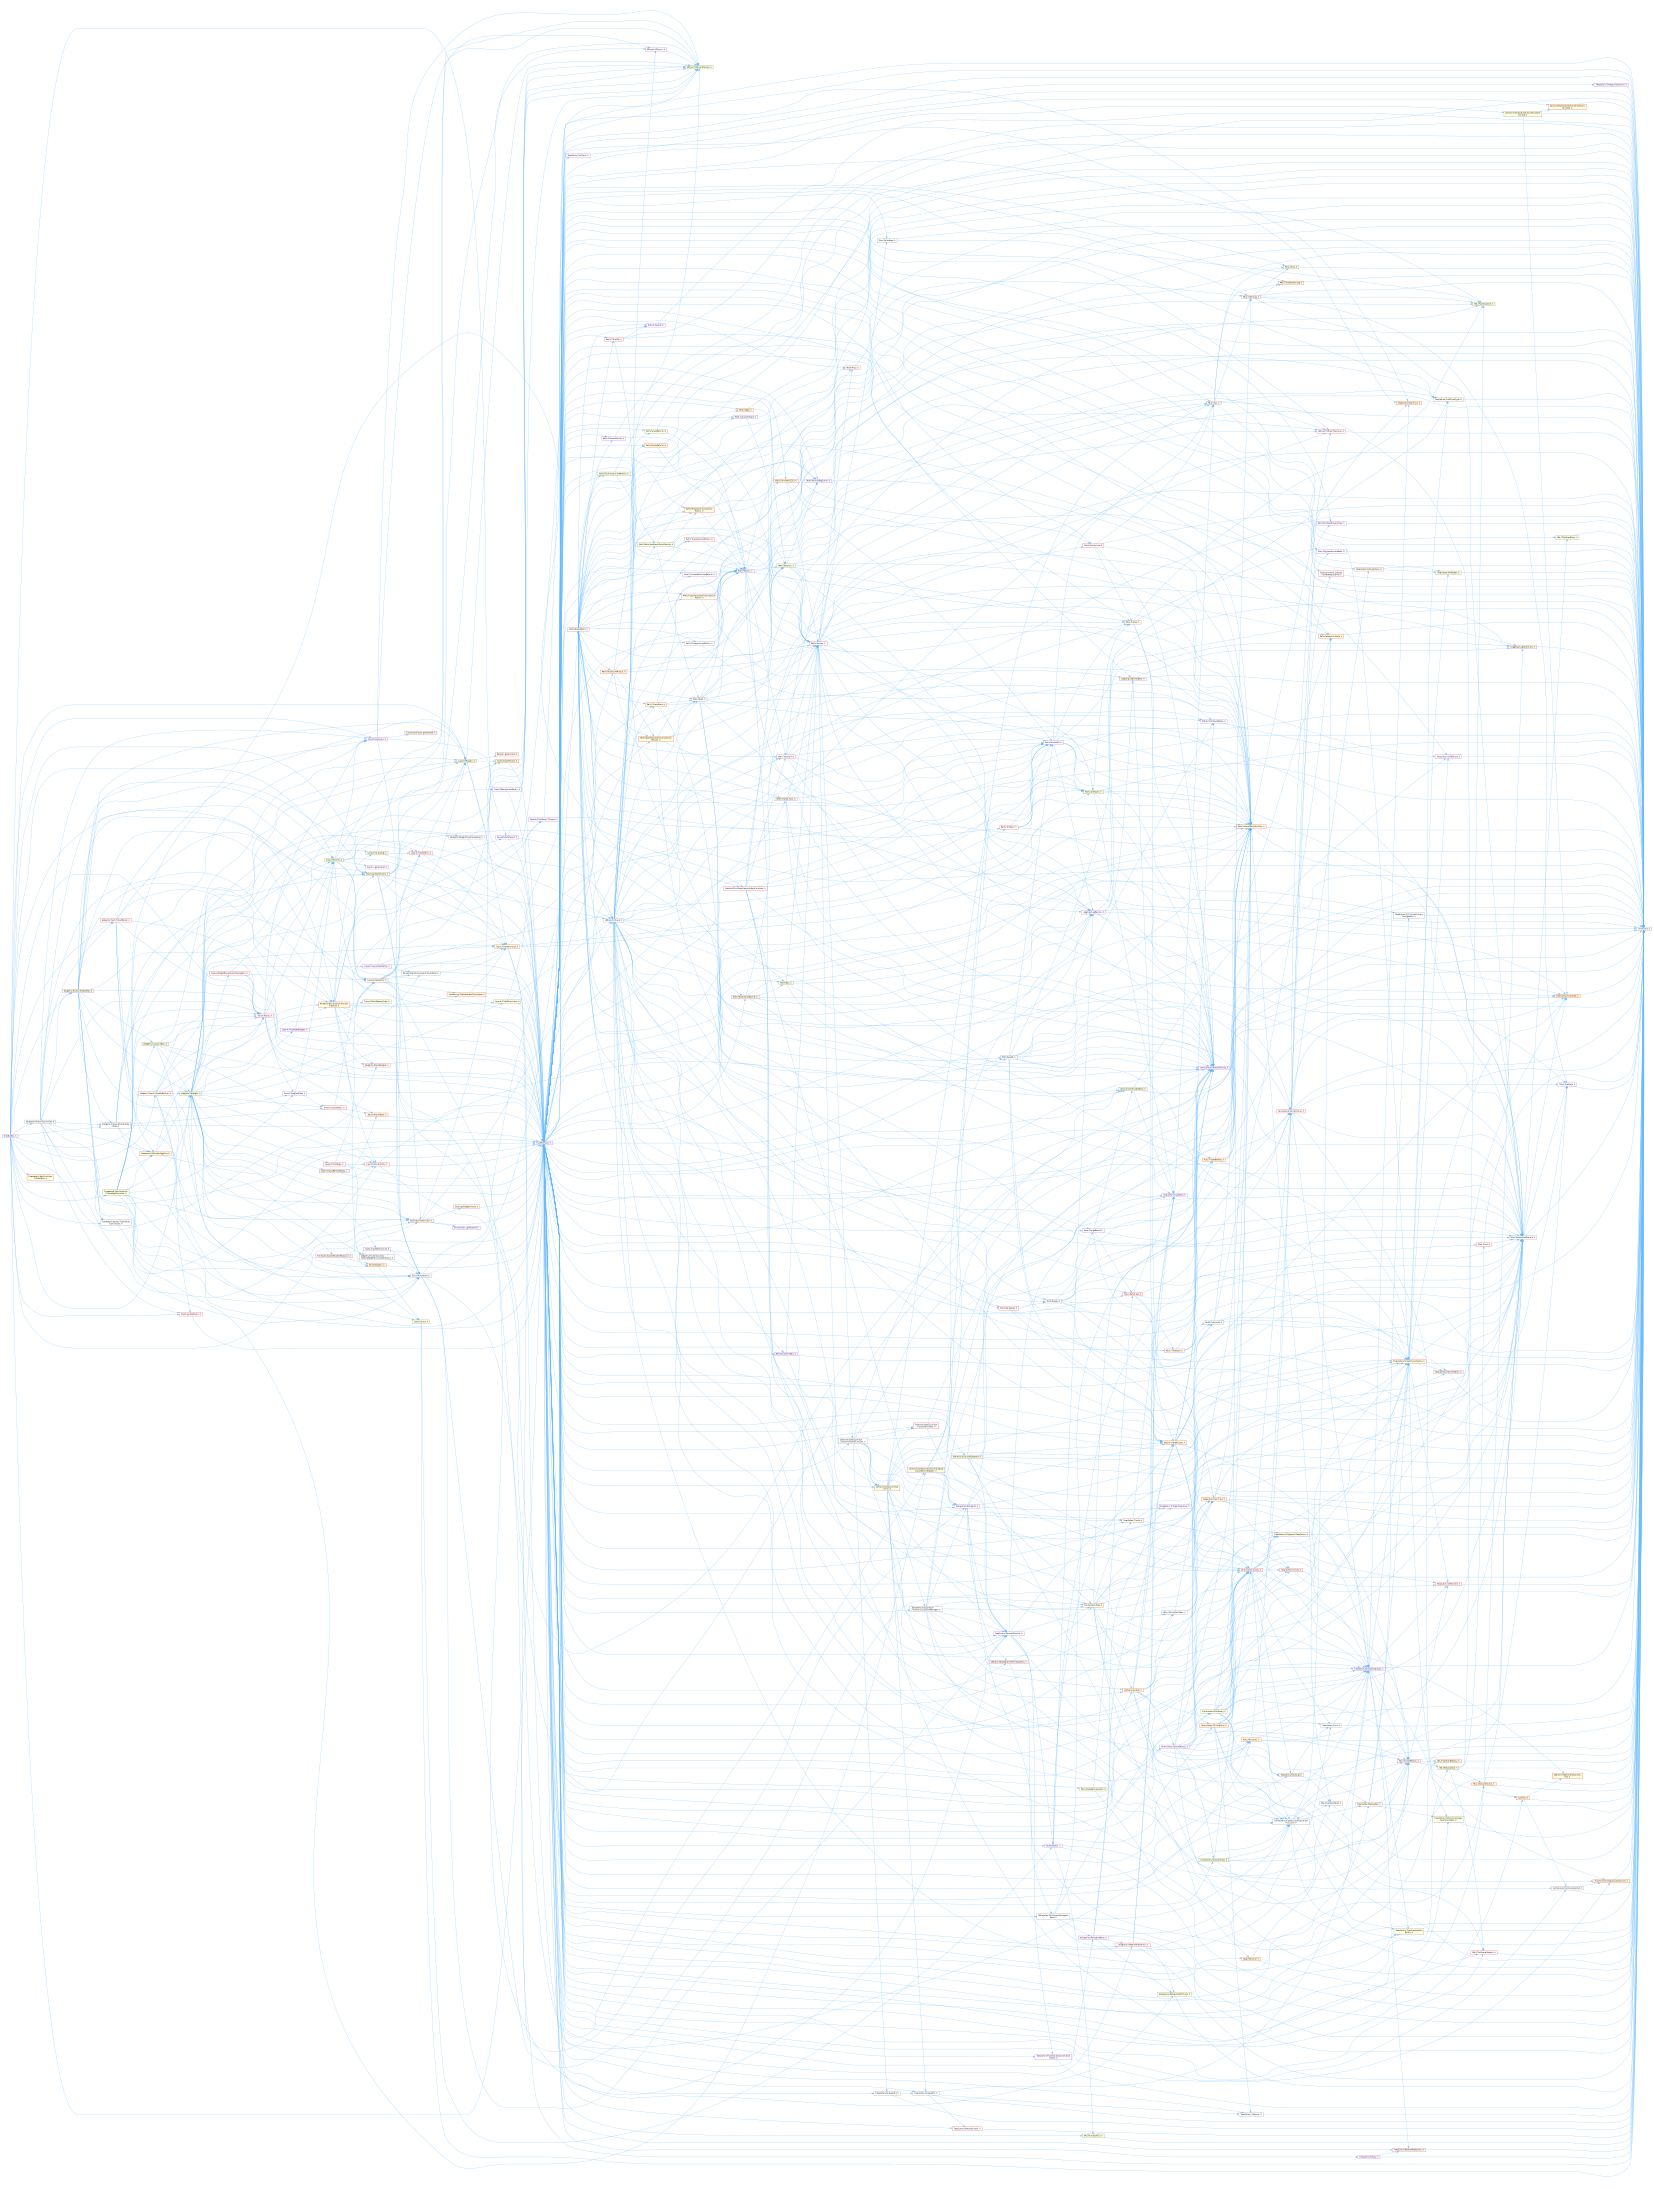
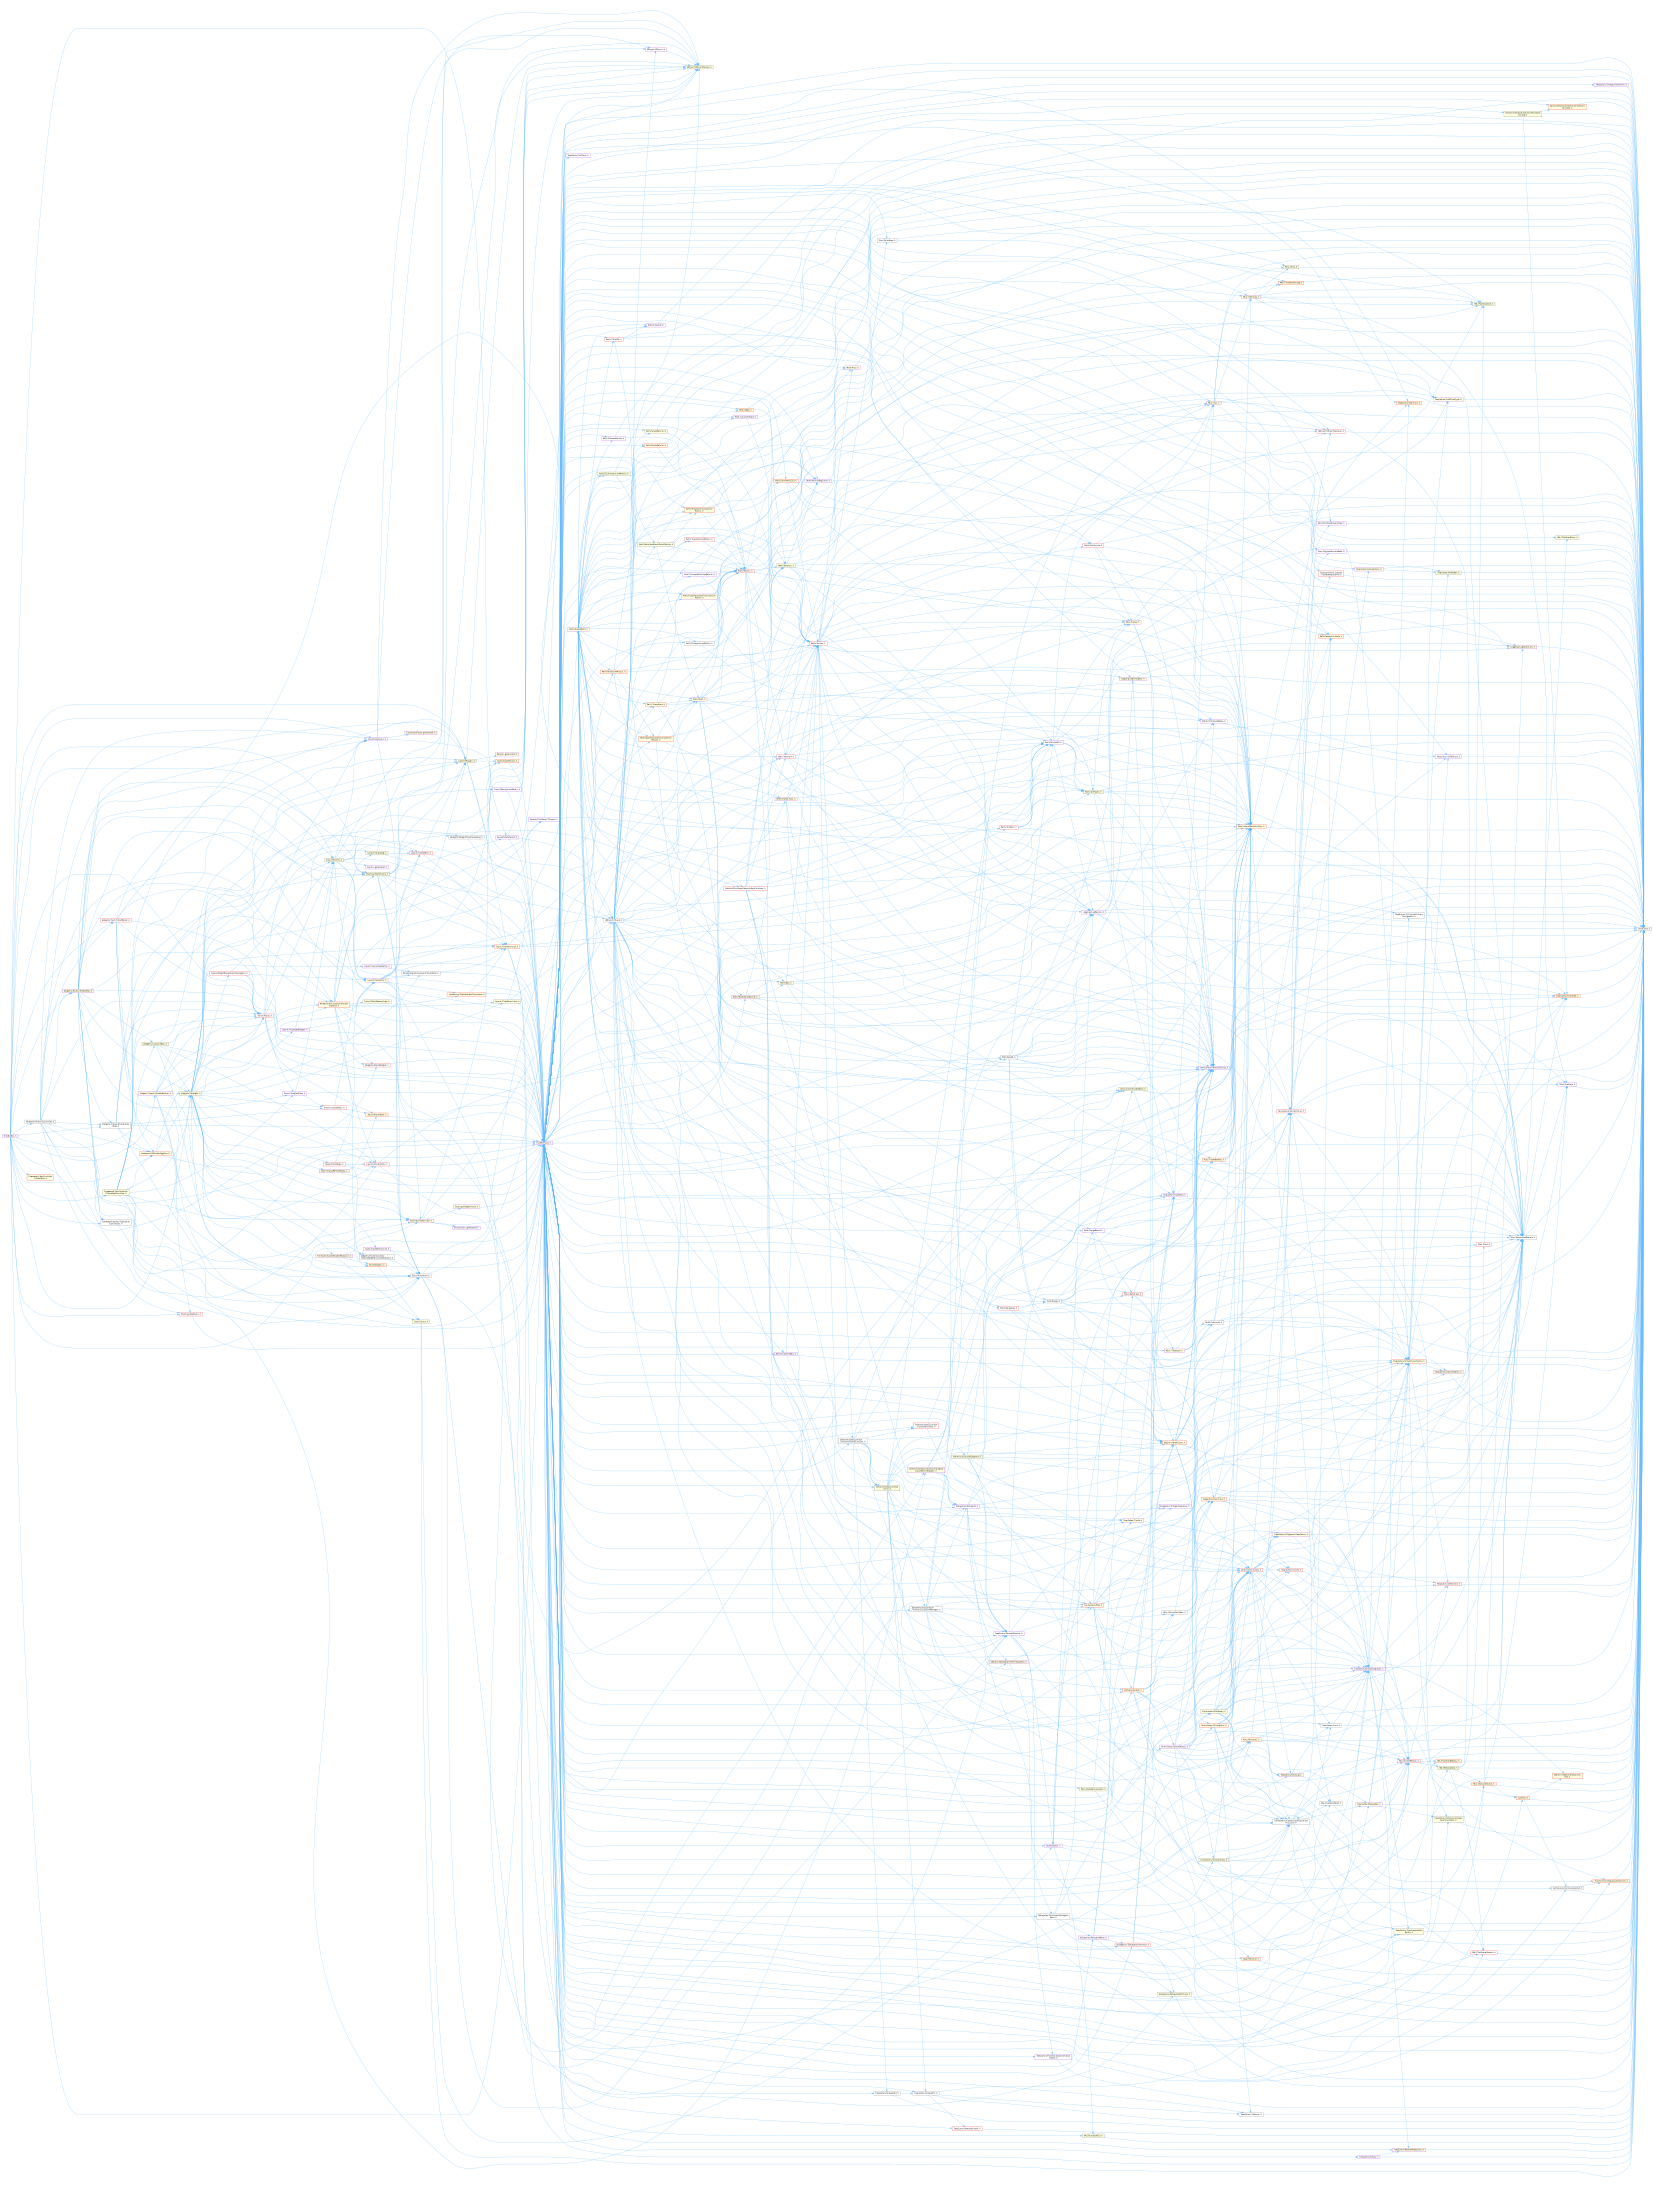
node "Math/Matrix.h": color purple -> red
edge "SComboBox.h" -> "Widgets/DeclarativeSyntax Support.h": removed
node "Delegates/RemoveReference.h": label "Delegates/RemoveReference.h" -> "Delegates/IDelegateInstance.h"
